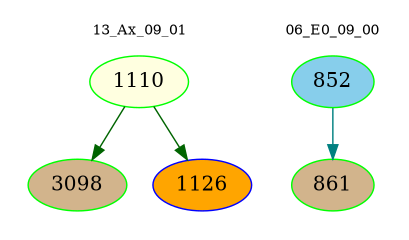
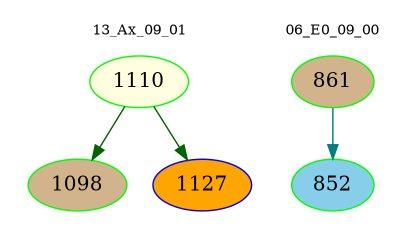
edge "852" -> "861": reversed
node "3098": label "3098" -> "1098"
node "1126": label "1126" -> "1127"
